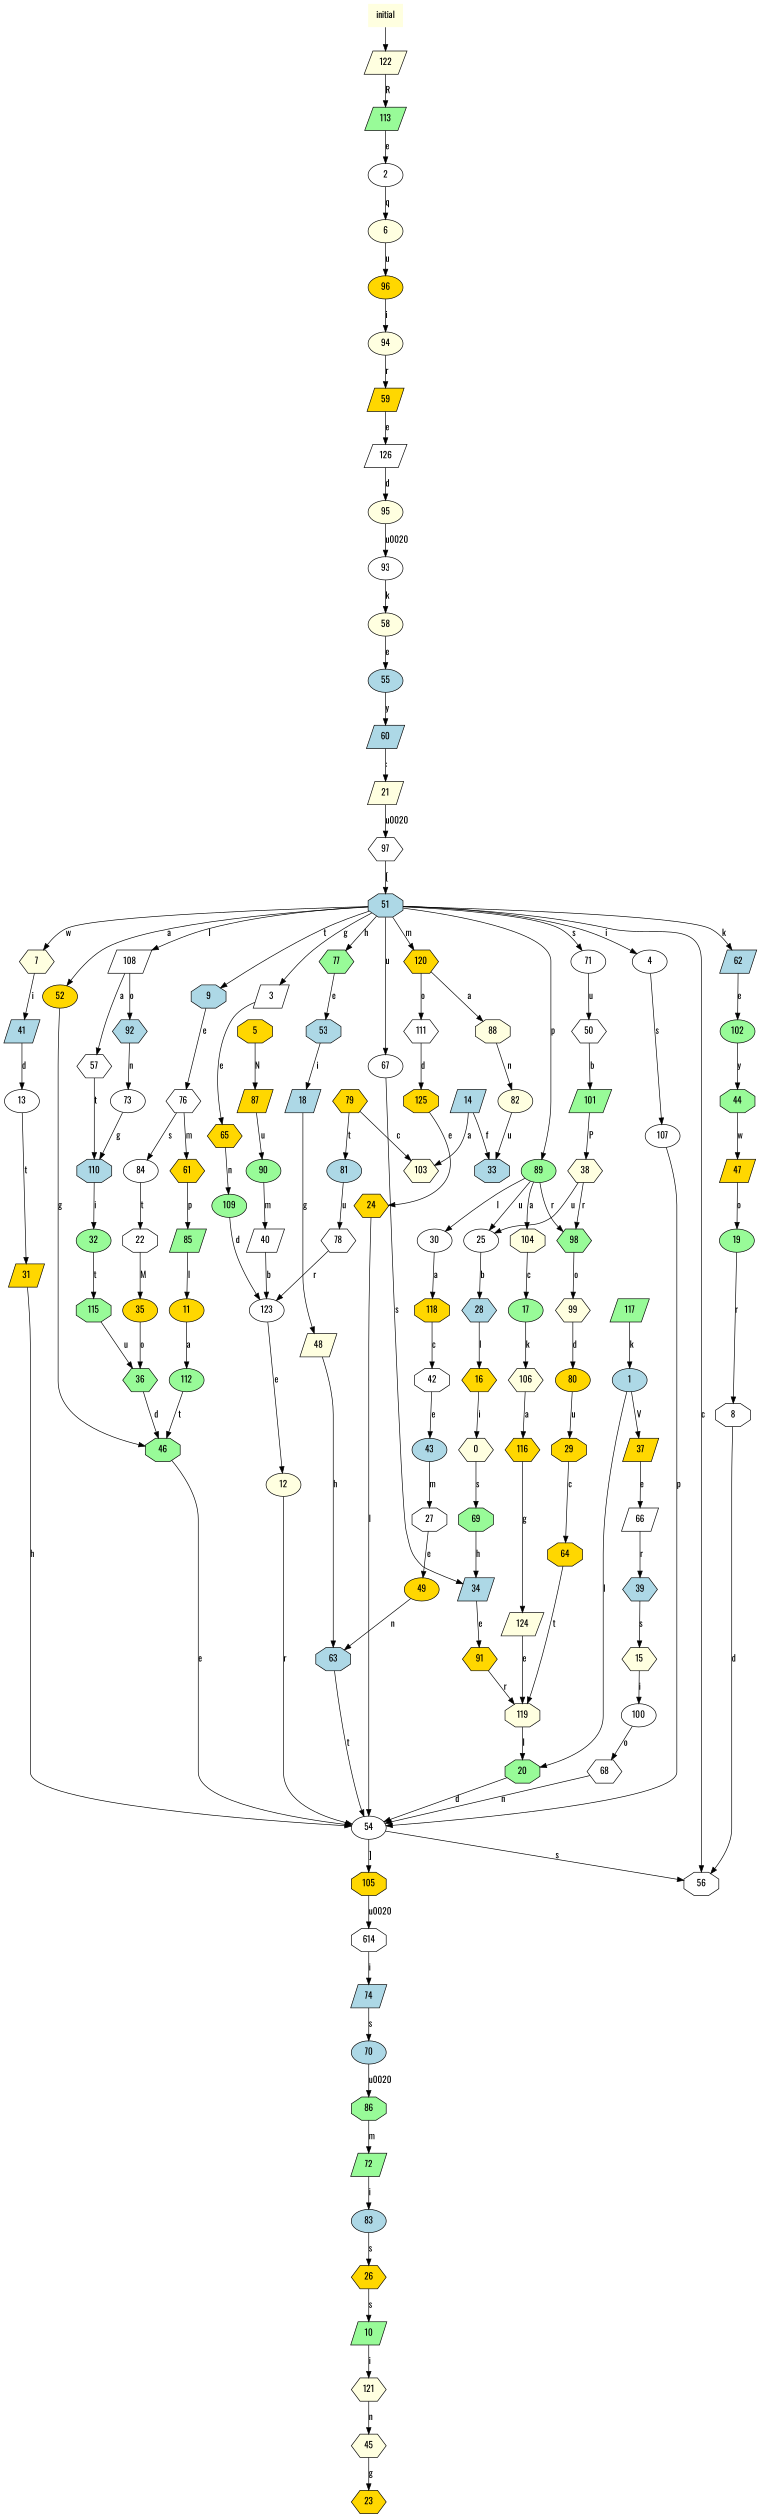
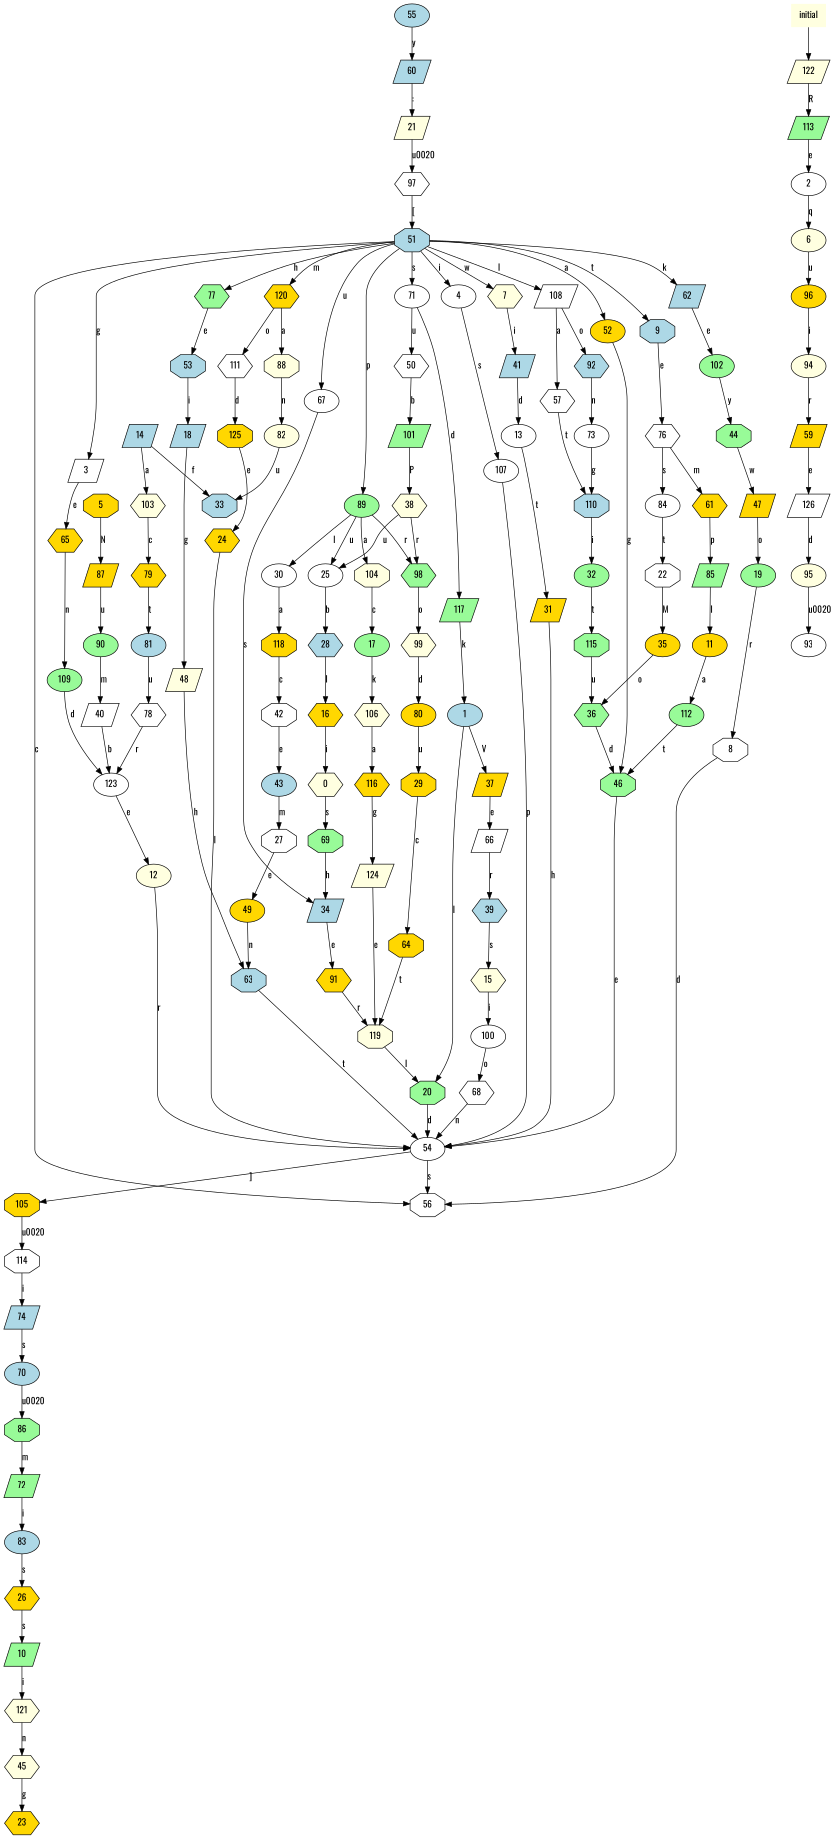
edge "71" -> "117": added, label "d"
node "58": removed
edge "79" -> "103": reversed
node "614": label "614" -> "114"
